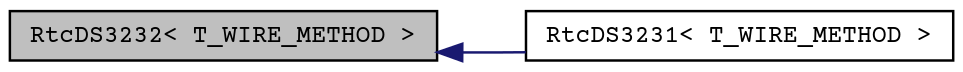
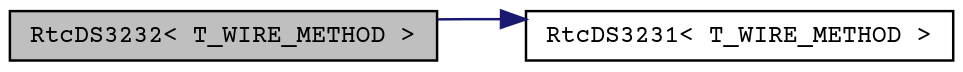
edge "RtcDS3231< T_WIRE_METHOD >" -> "RtcDS3232< T_WIRE_METHOD >": reversed
